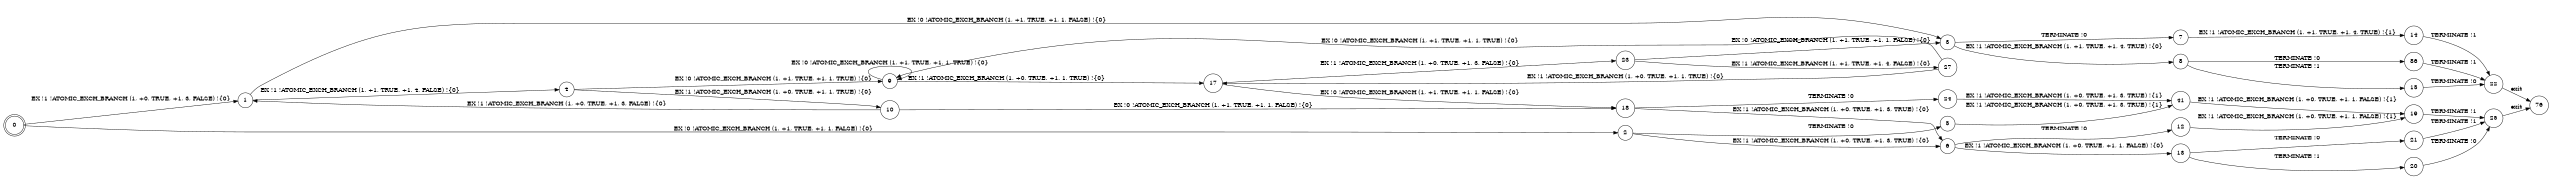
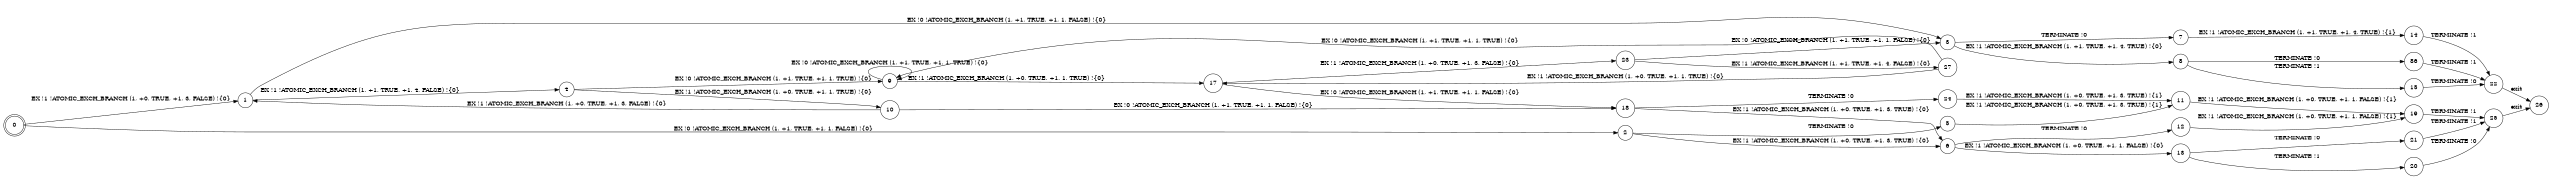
node "41": label "41" -> "11"
node "76": label "76" -> "26"
